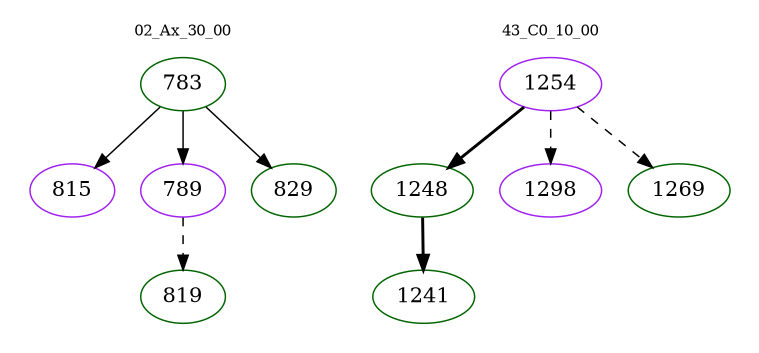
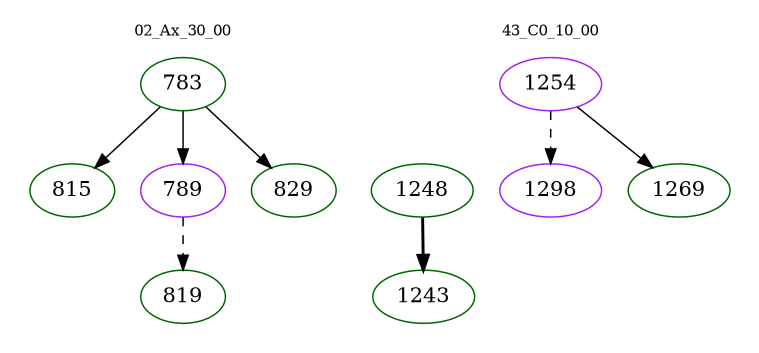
edge "1254" -> "1248": removed
edge "1254" -> "1269": style dashed -> solid
node "815": color purple -> darkgreen
node "1241": label "1241" -> "1243"
